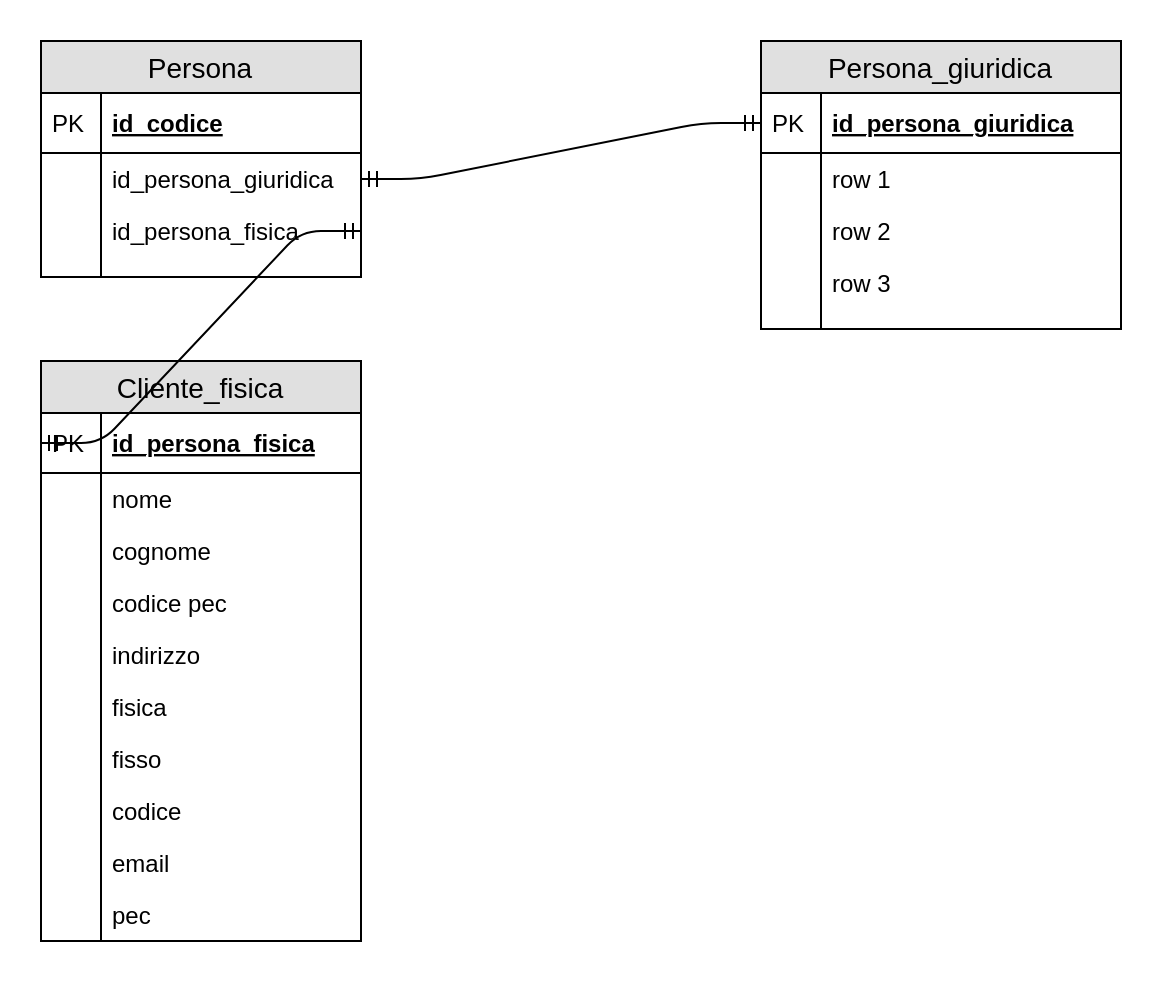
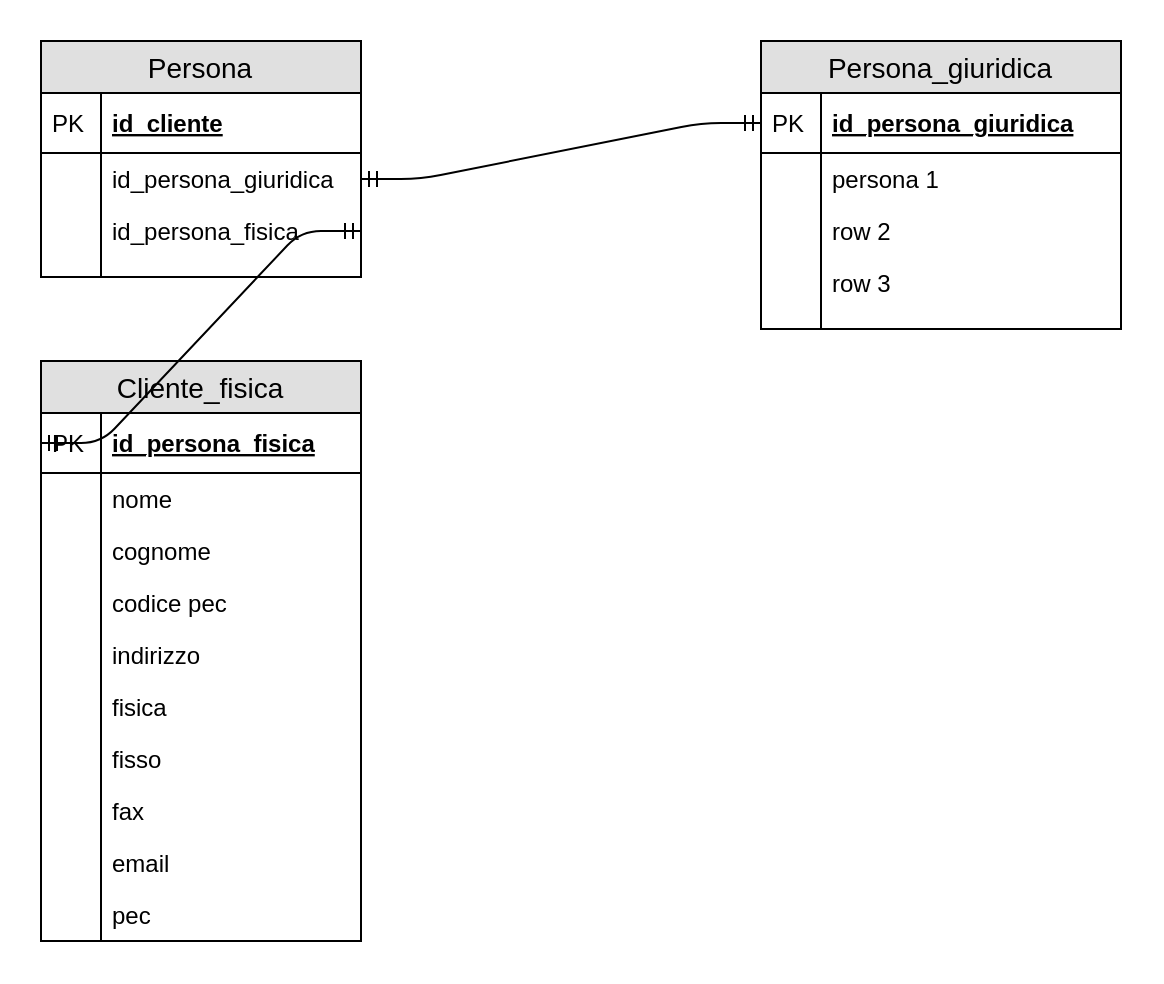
node "id_codice": label "id_codice" -> "id_cliente"
node "row 1": label "row 1" -> "persona 1"
node "codice": label "codice" -> "fax"
